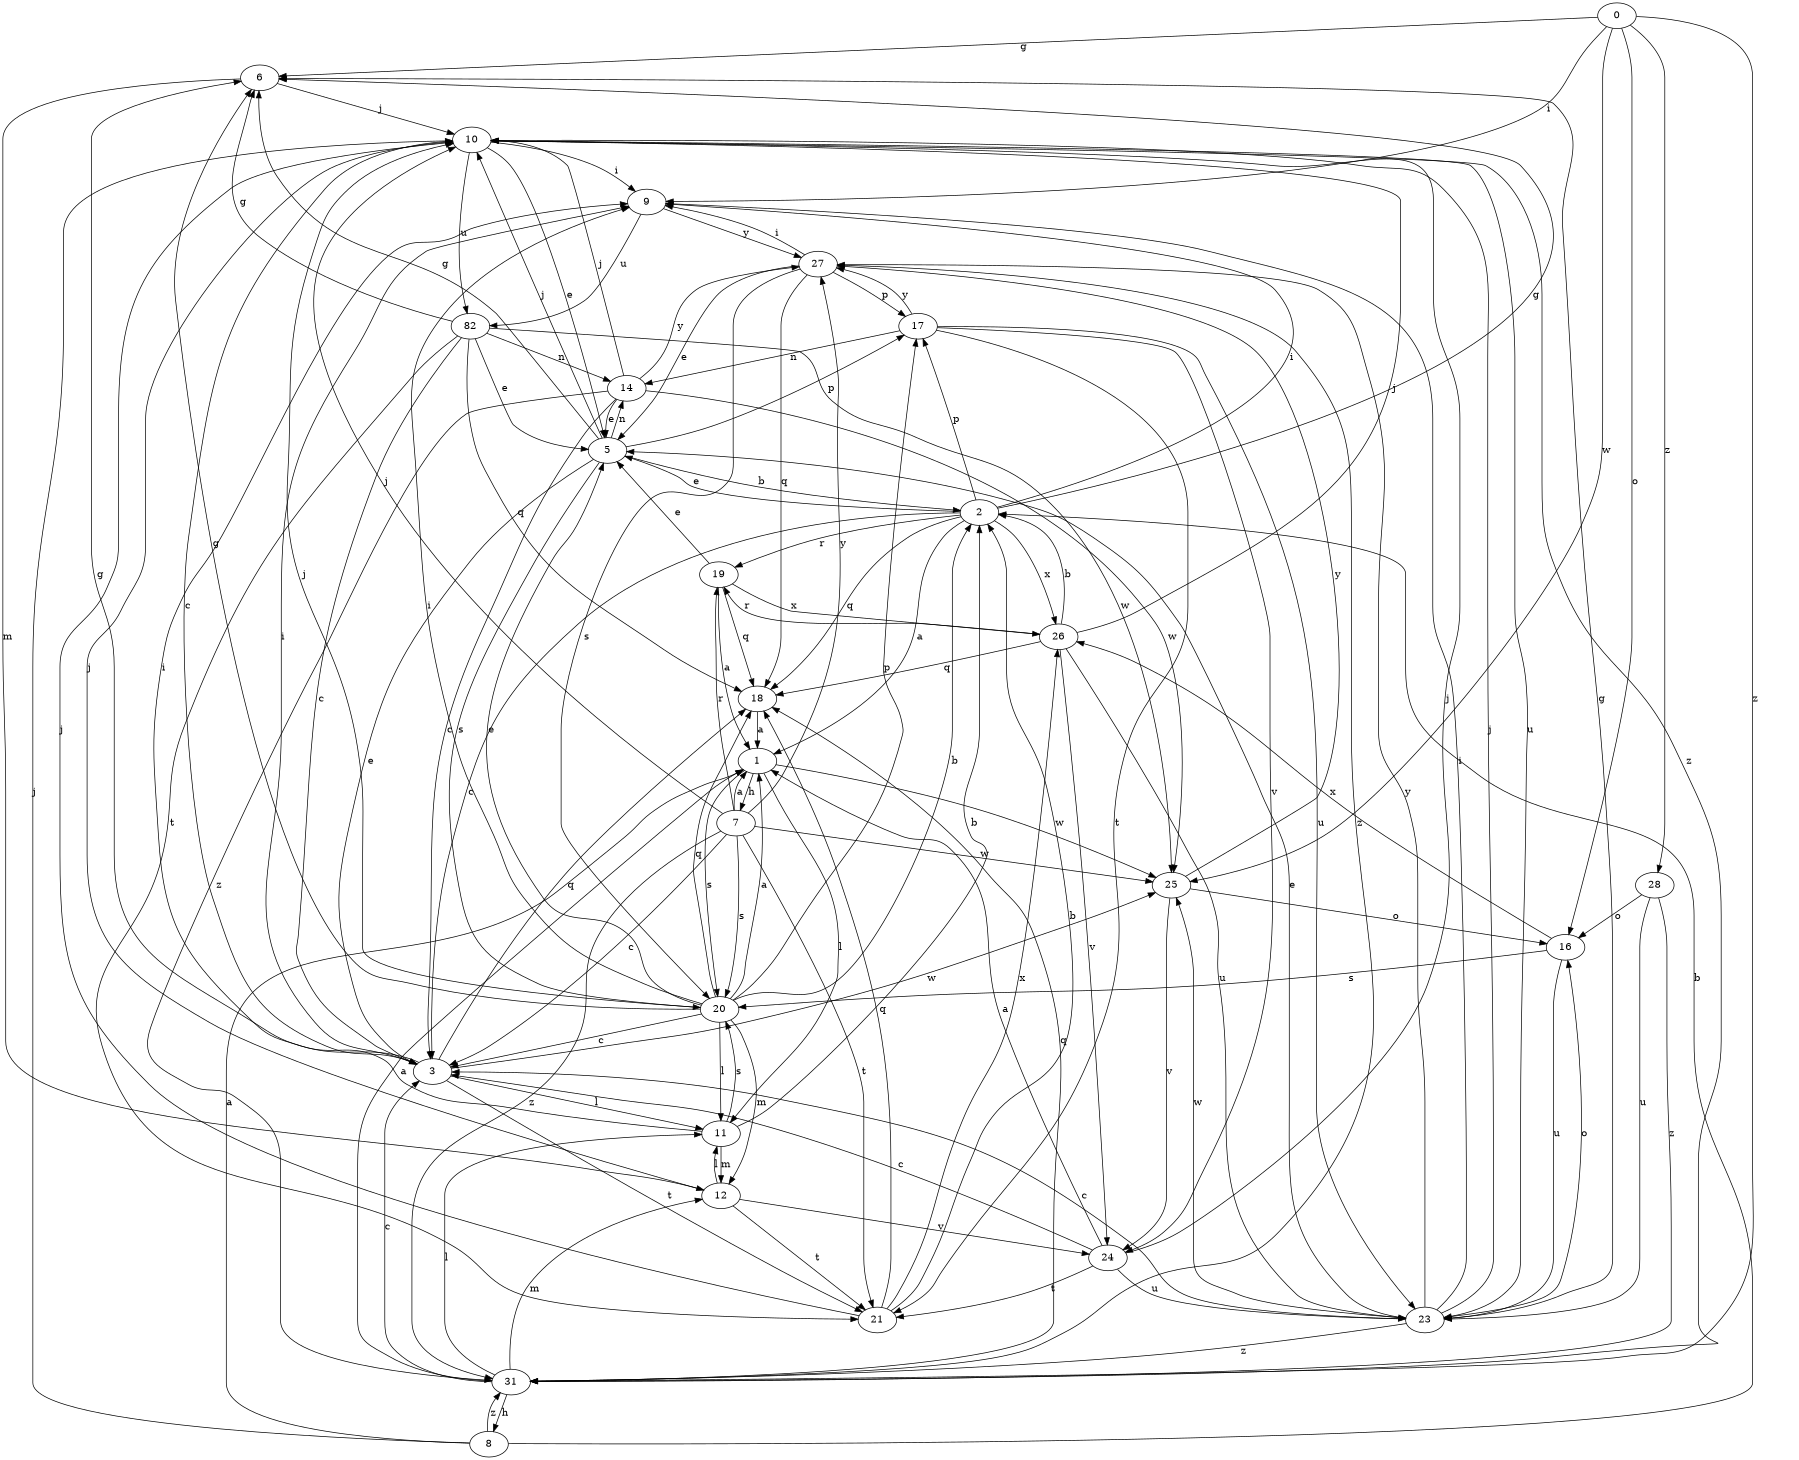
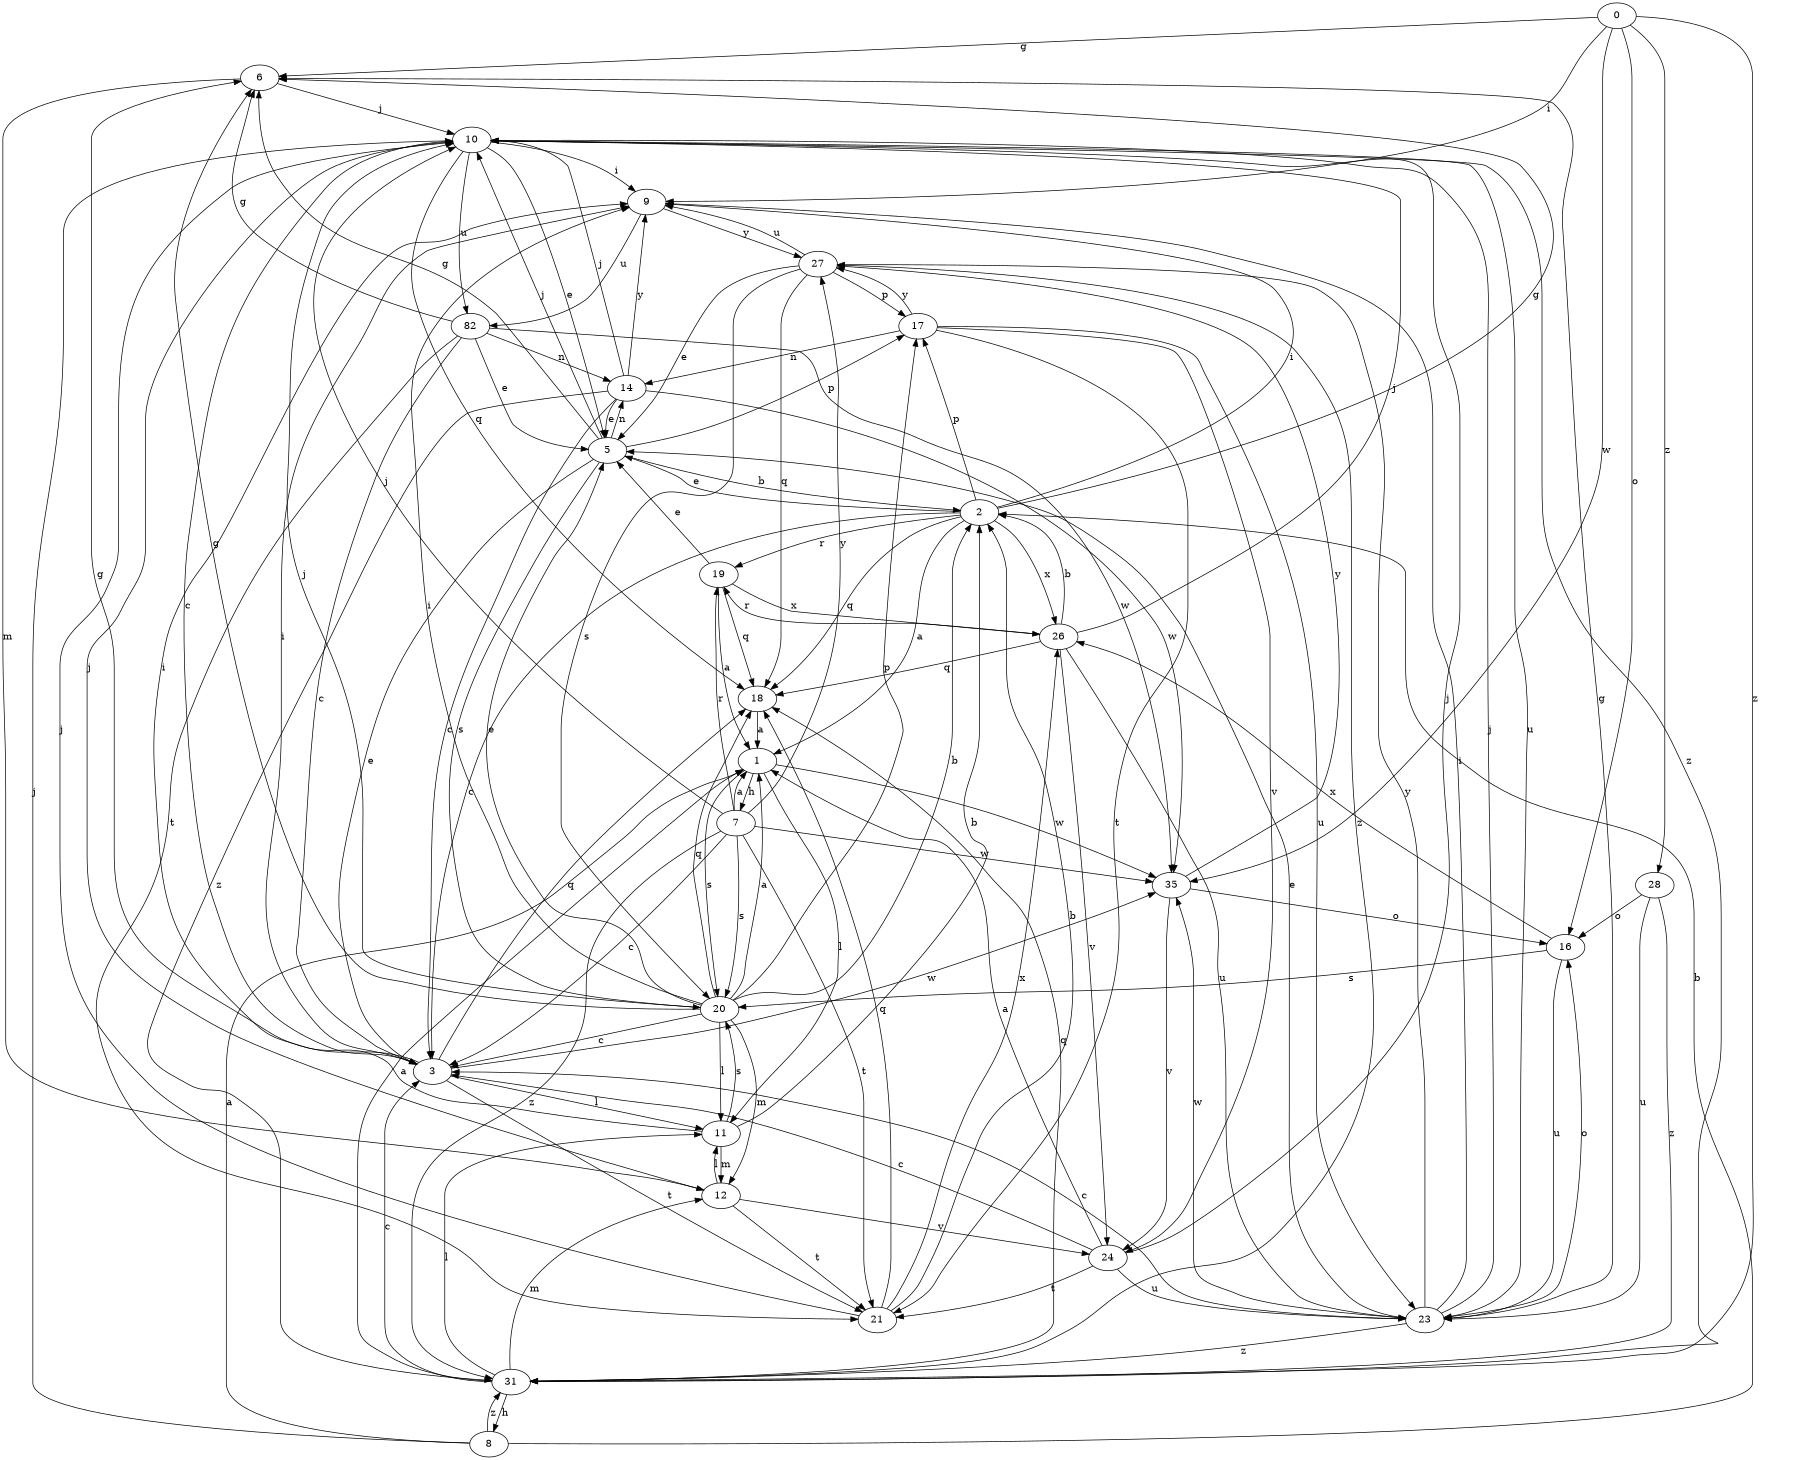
edge "27" -> "9": label "i" -> "u"
edge "14" -> "27": now "14" -> "9"
edge "82" -> "18": now "10" -> "18"
node "25": label "25" -> "35"
